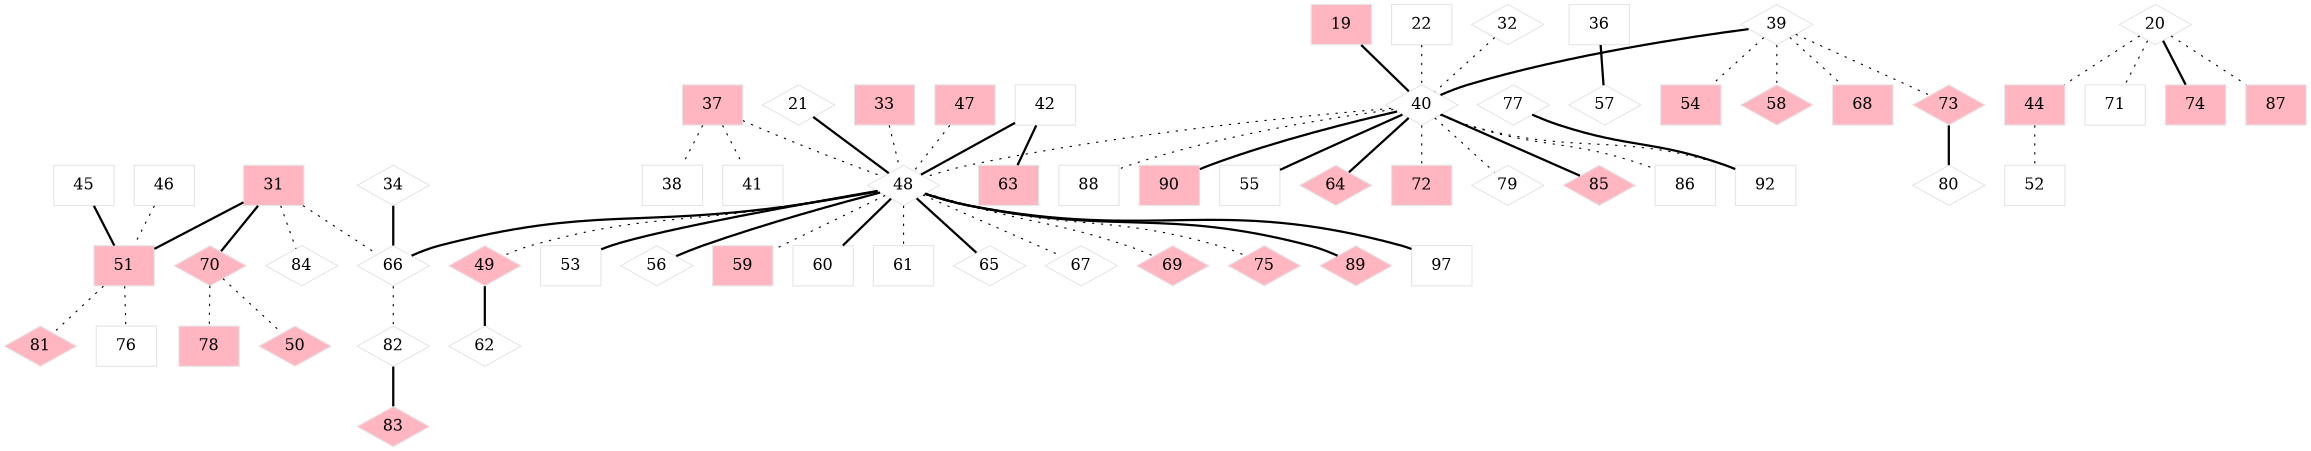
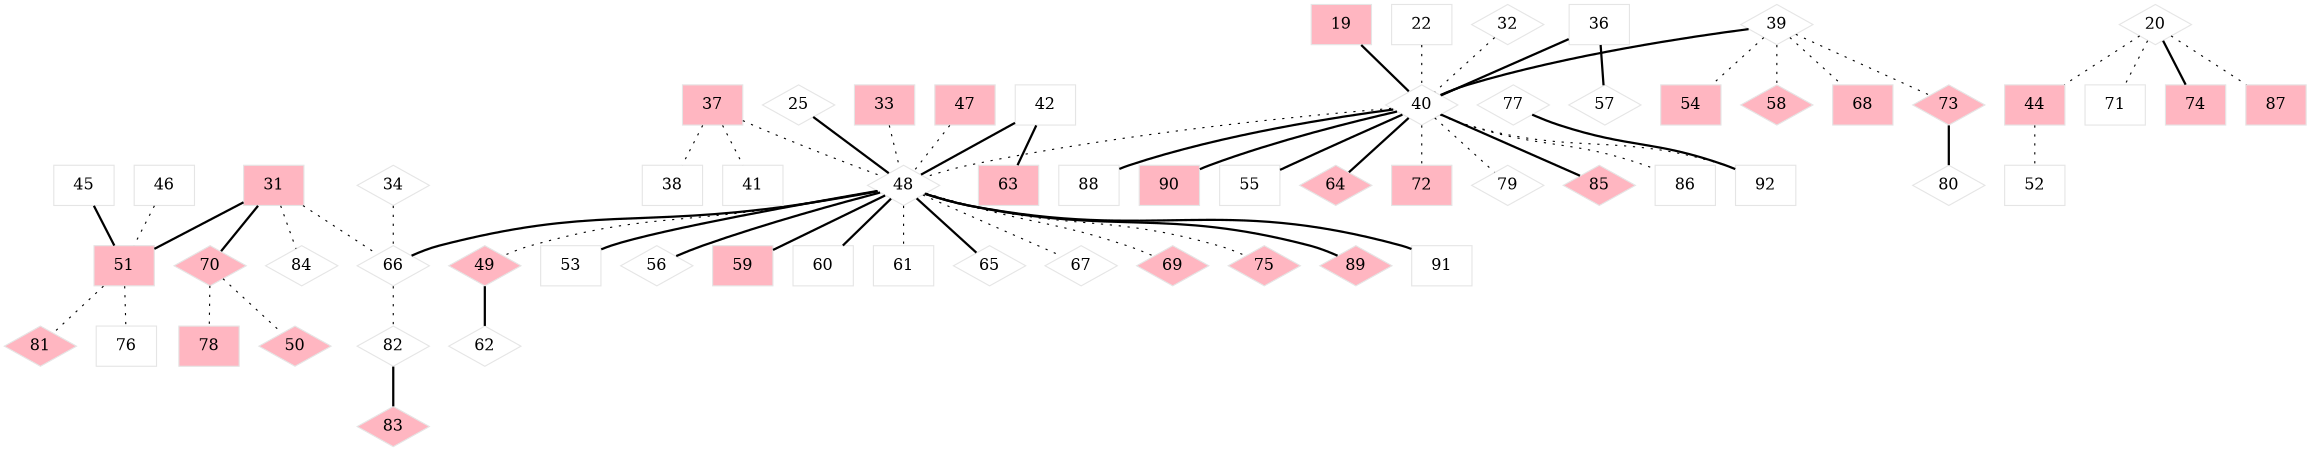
edge "36" -- "40": added
node "21": label "21" -> "25"
edge "40" -- "88": style dotted -> bold
edge "48" -- "59": style dotted -> bold
edge "34" -- "66": style bold -> dotted
node "97": label "97" -> "91"
